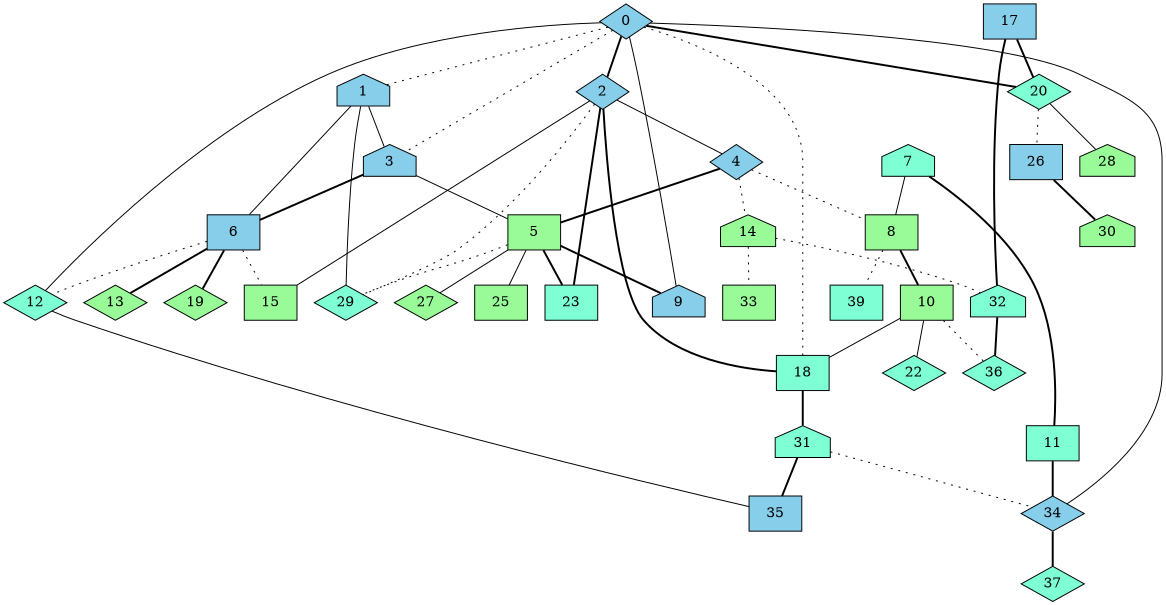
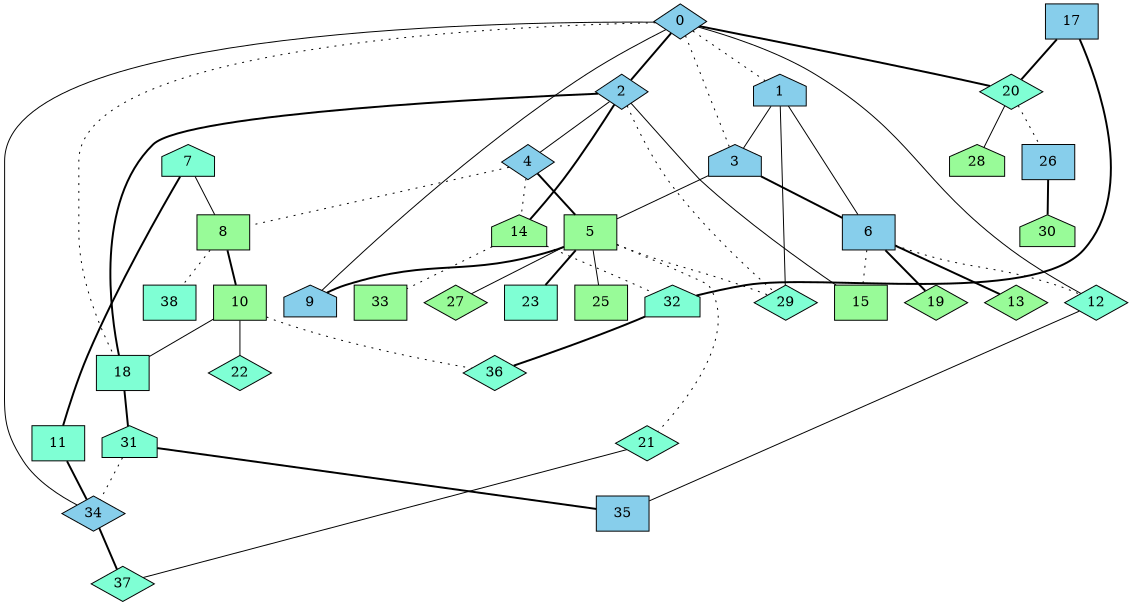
edge "2" -- "23": now "2" -- "14"
node "39": label "39" -> "38"
node "21": added
